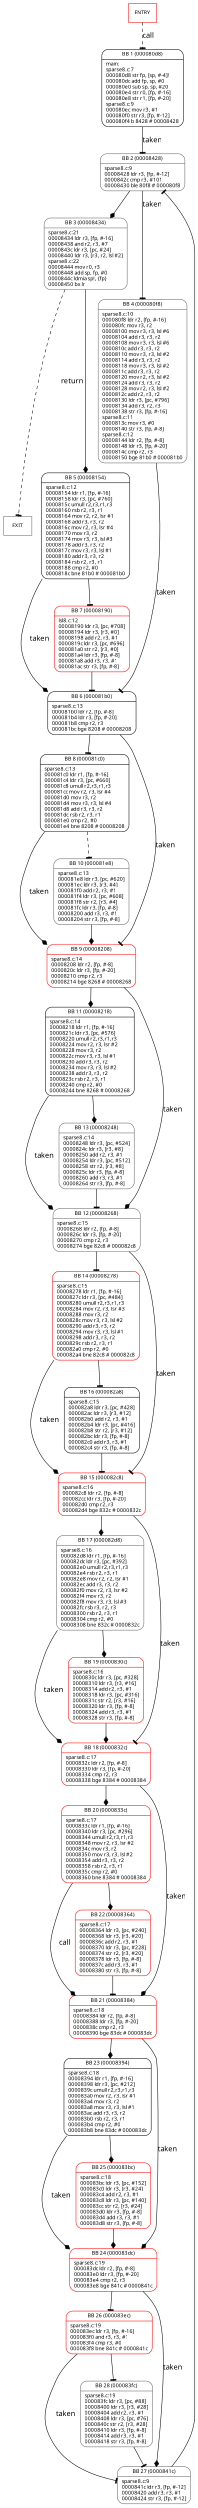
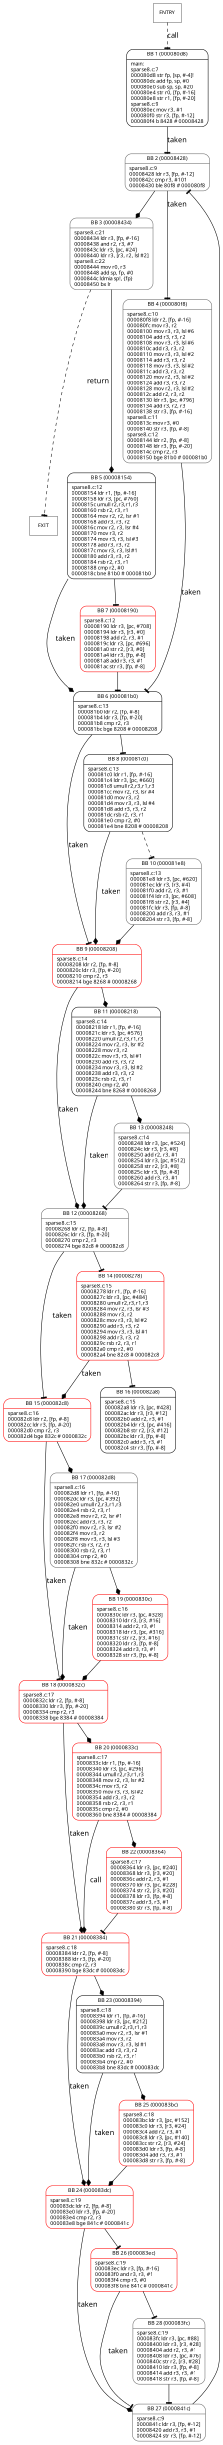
node "ENTRY": color red -> gray40
node "BB 7 (00008190)": text "lsl8.c:12" -> "sparse8.c:12"
edge "BB 16 (000082a8)" -> "BB 15 (000082c8)": removed
